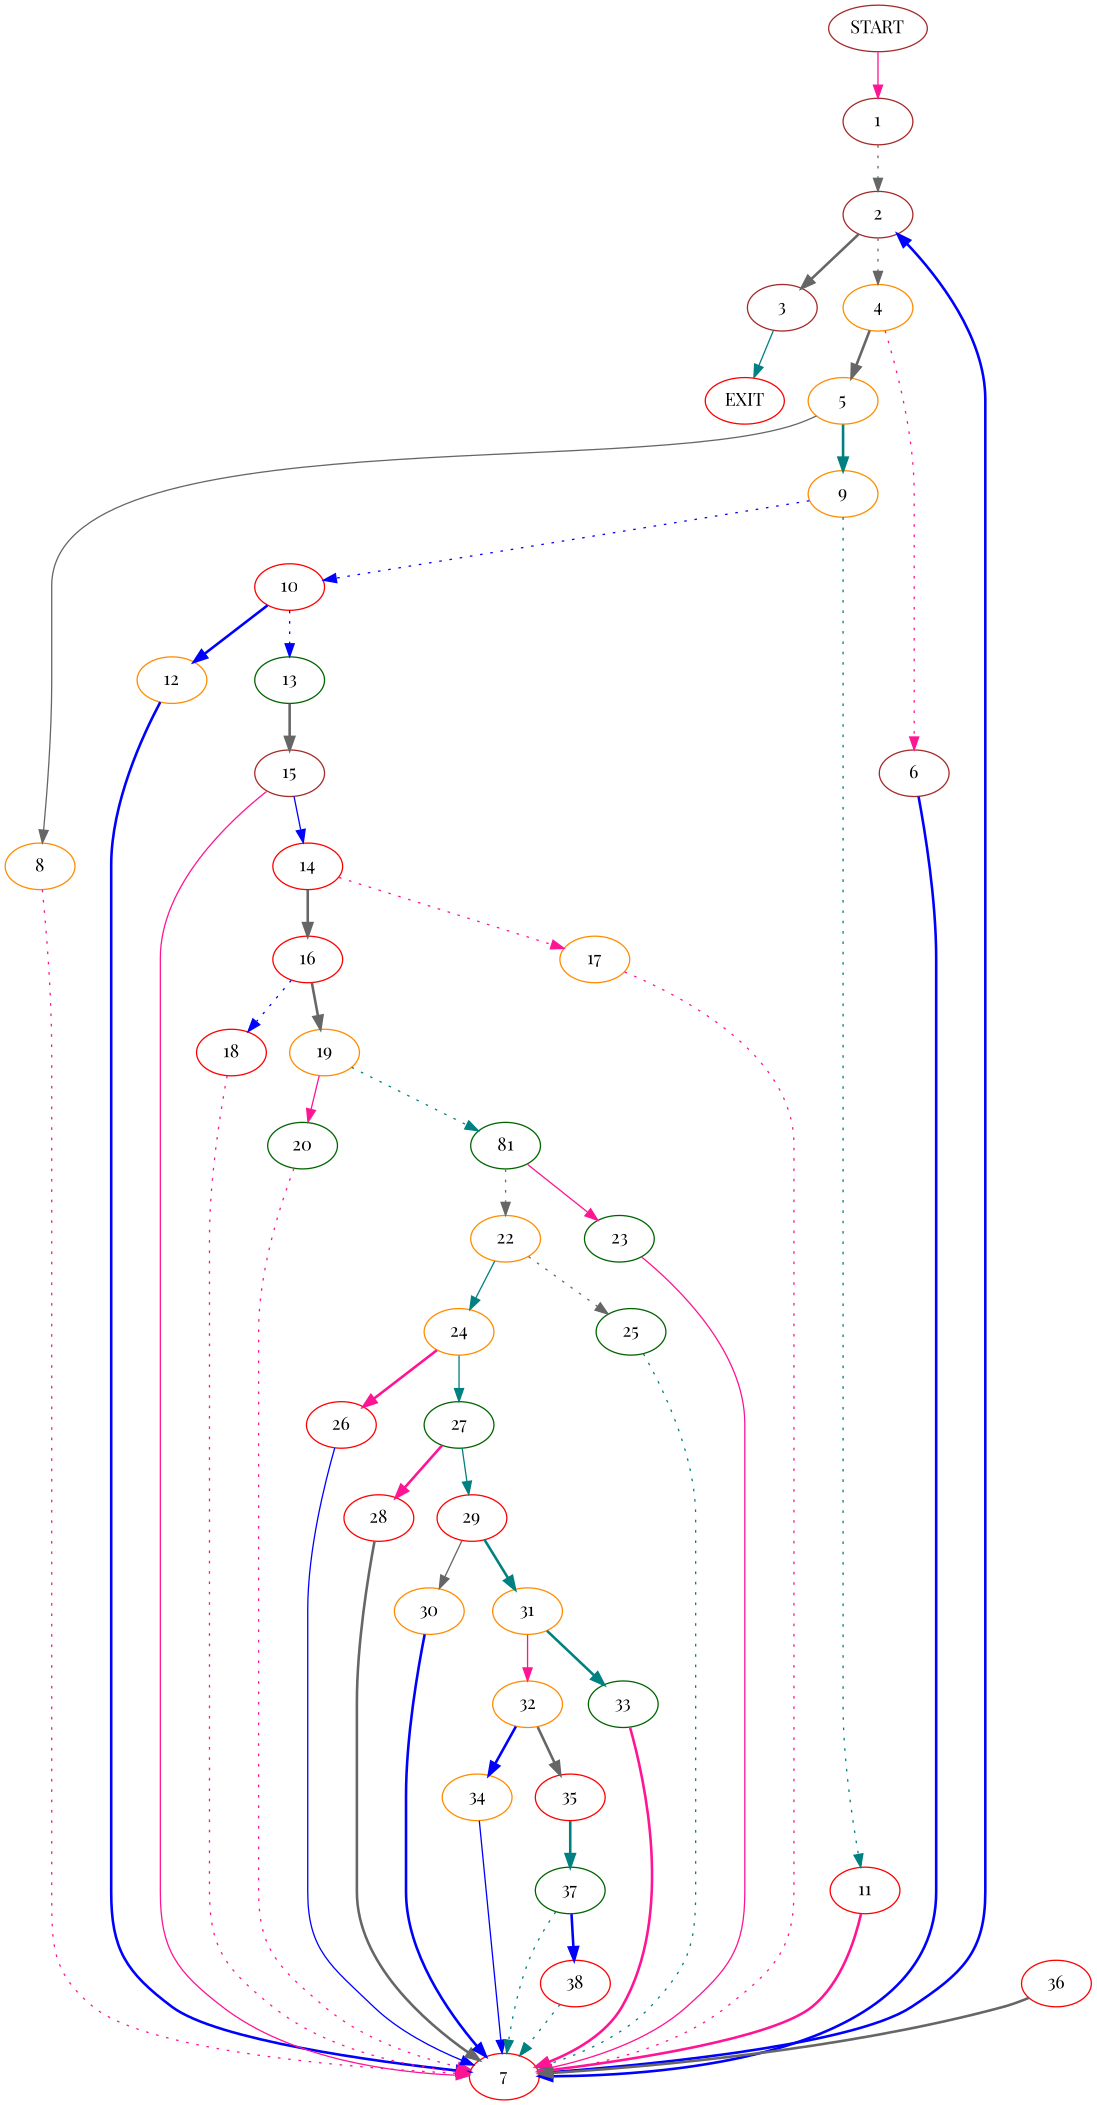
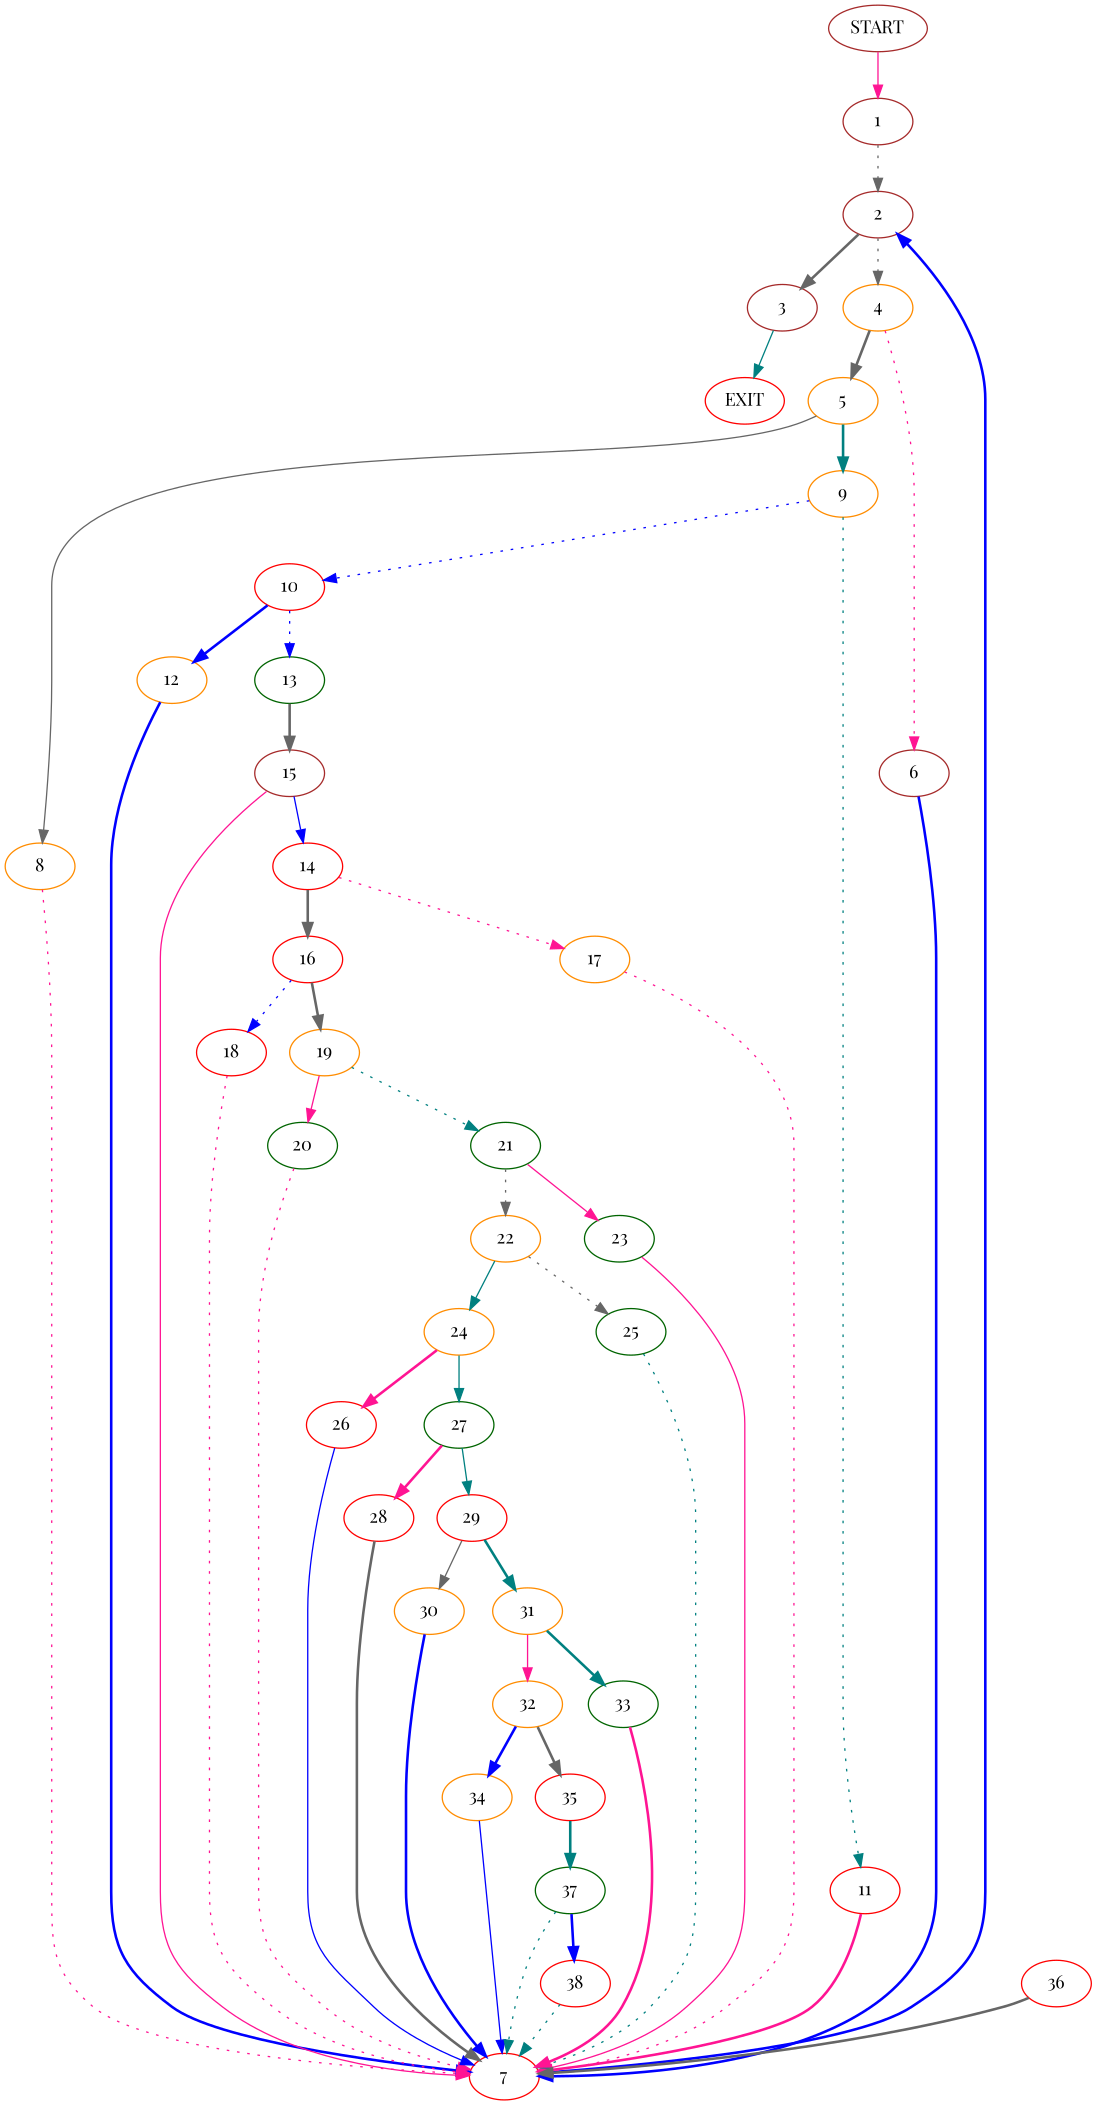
node "81": label "81" -> "21"
